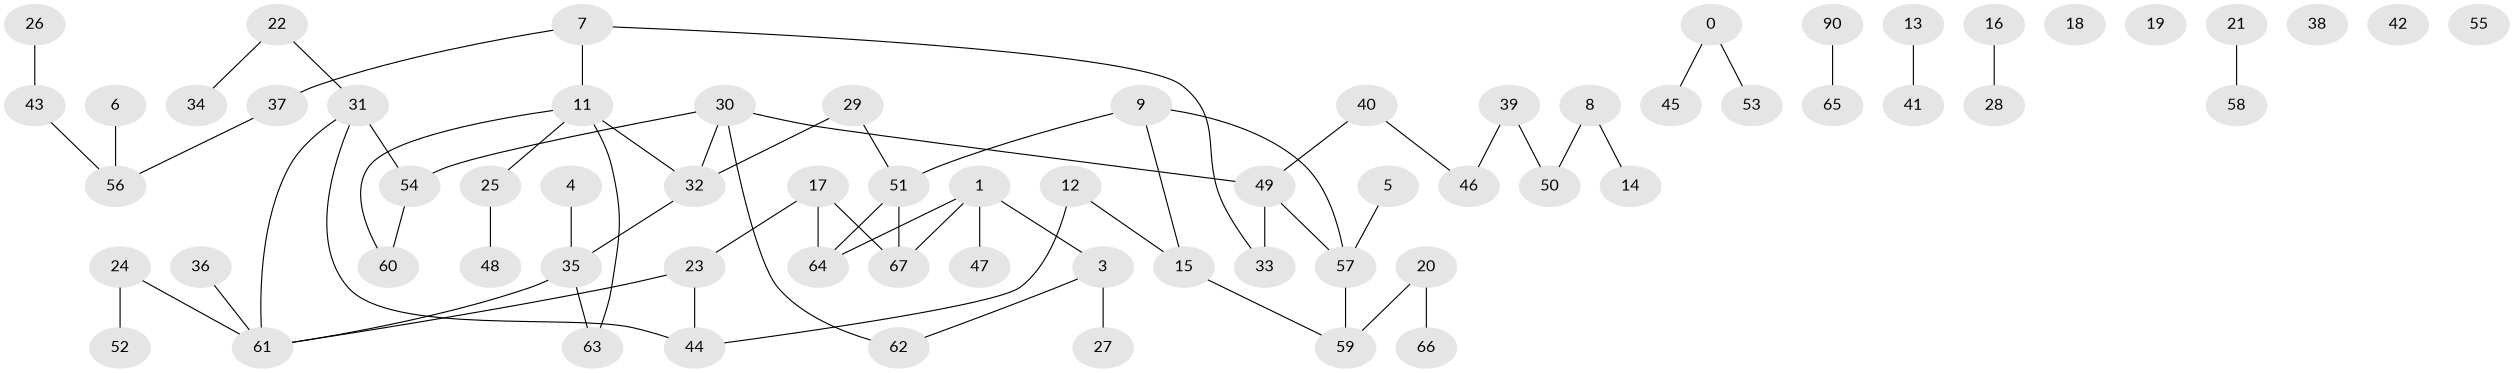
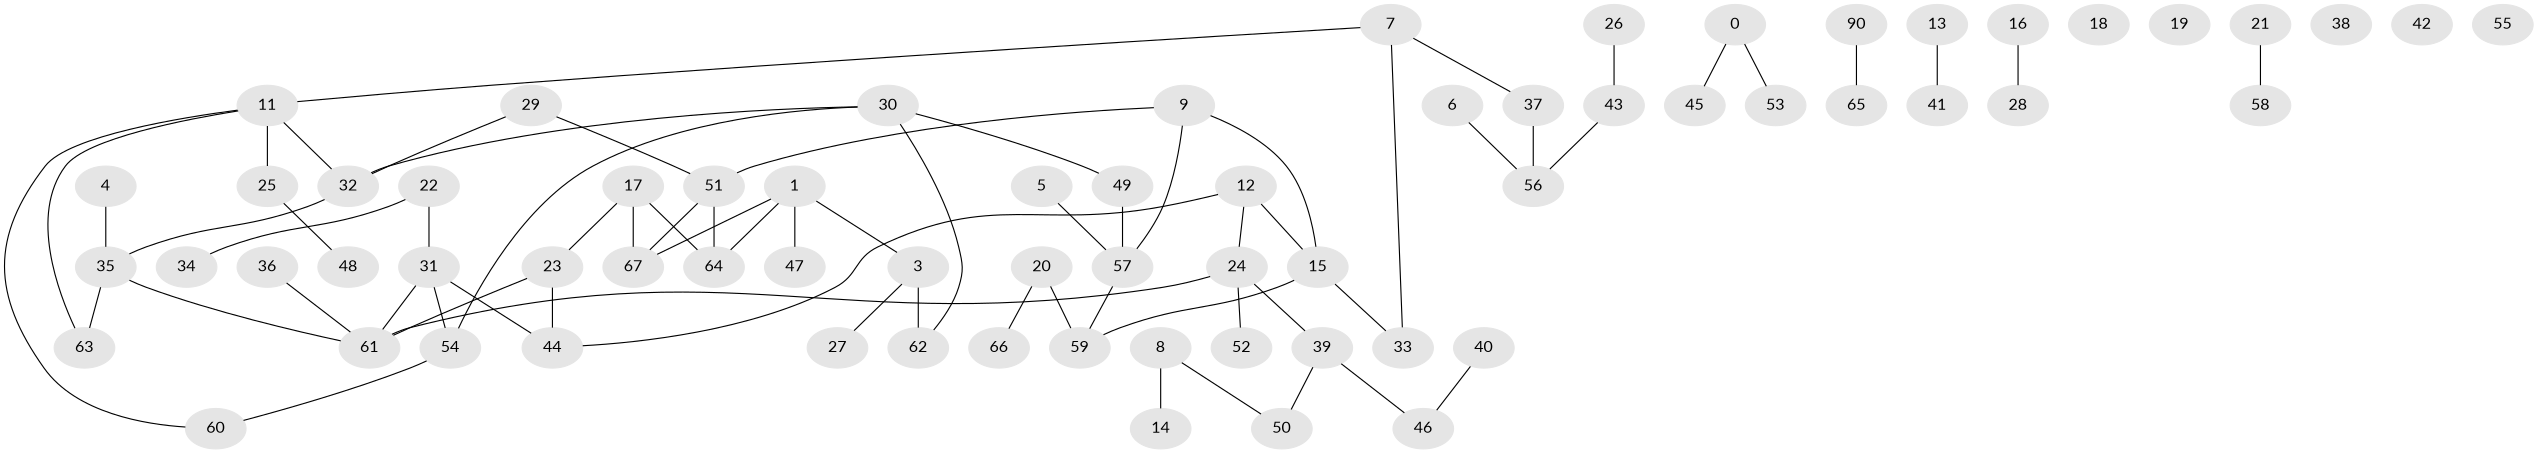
edge "40" -- "49": removed
edge "12" -- "24": added
edge "49" -- "33": now "15" -- "33"
edge "24" -- "39": added
